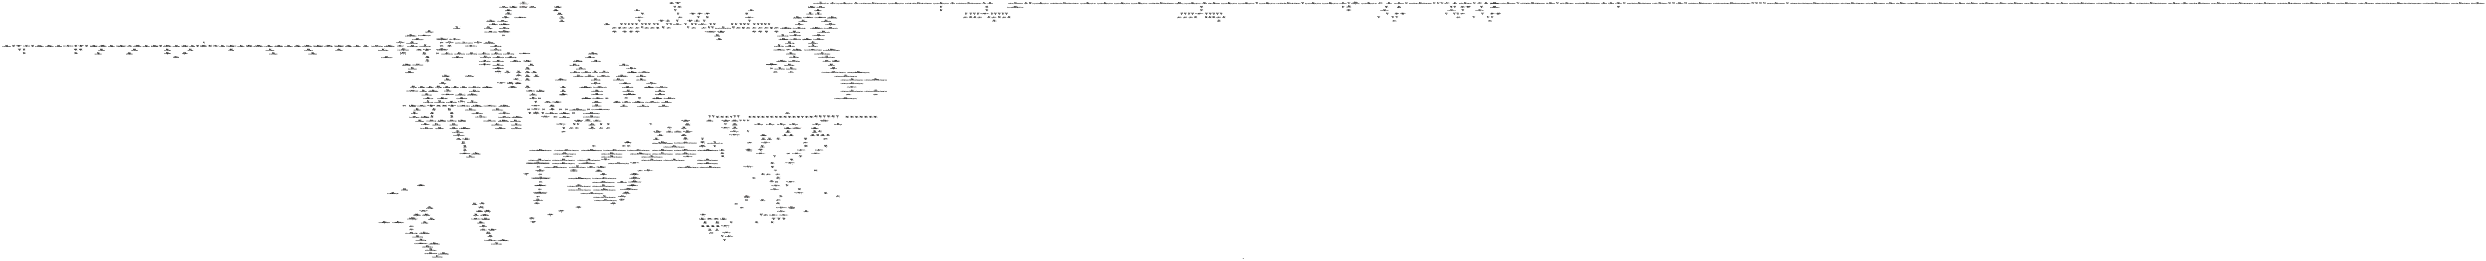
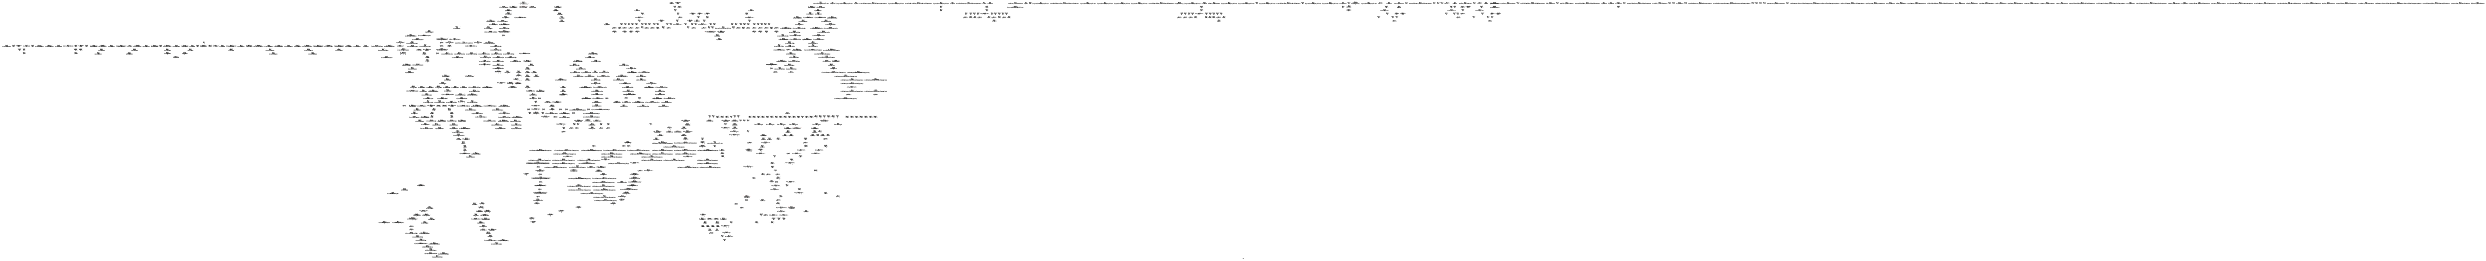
node "NodeID: 45": removed
